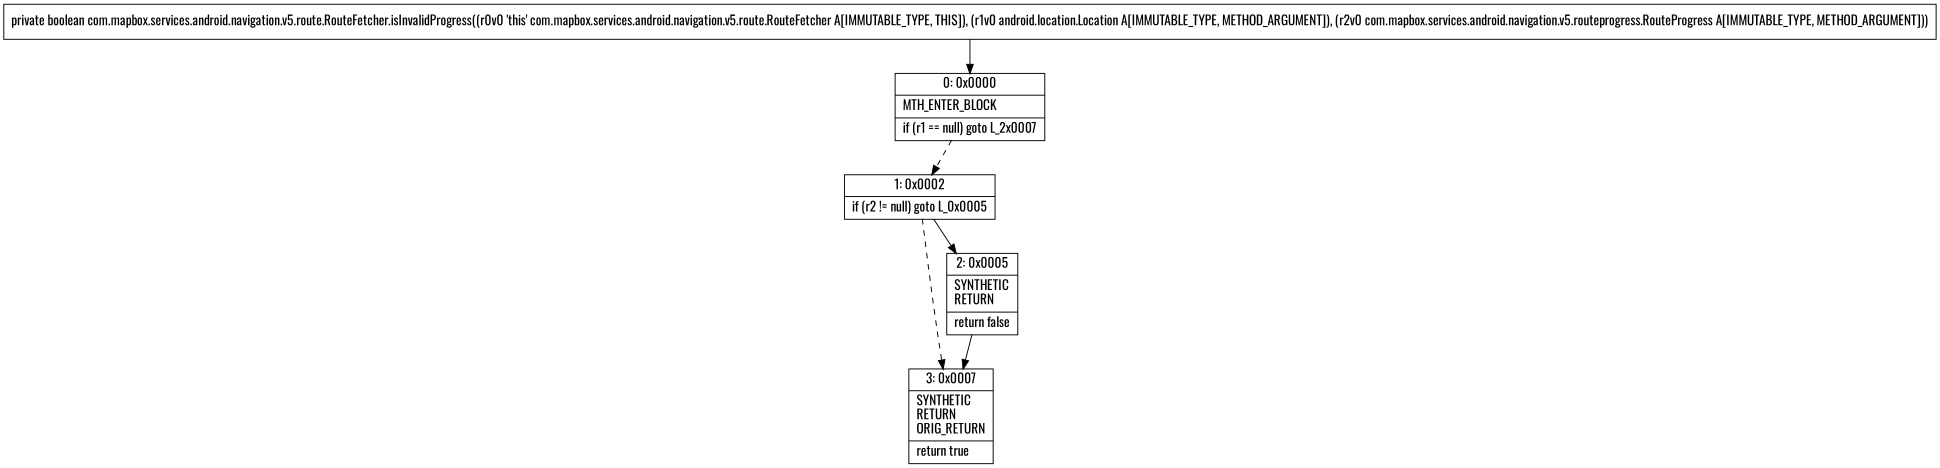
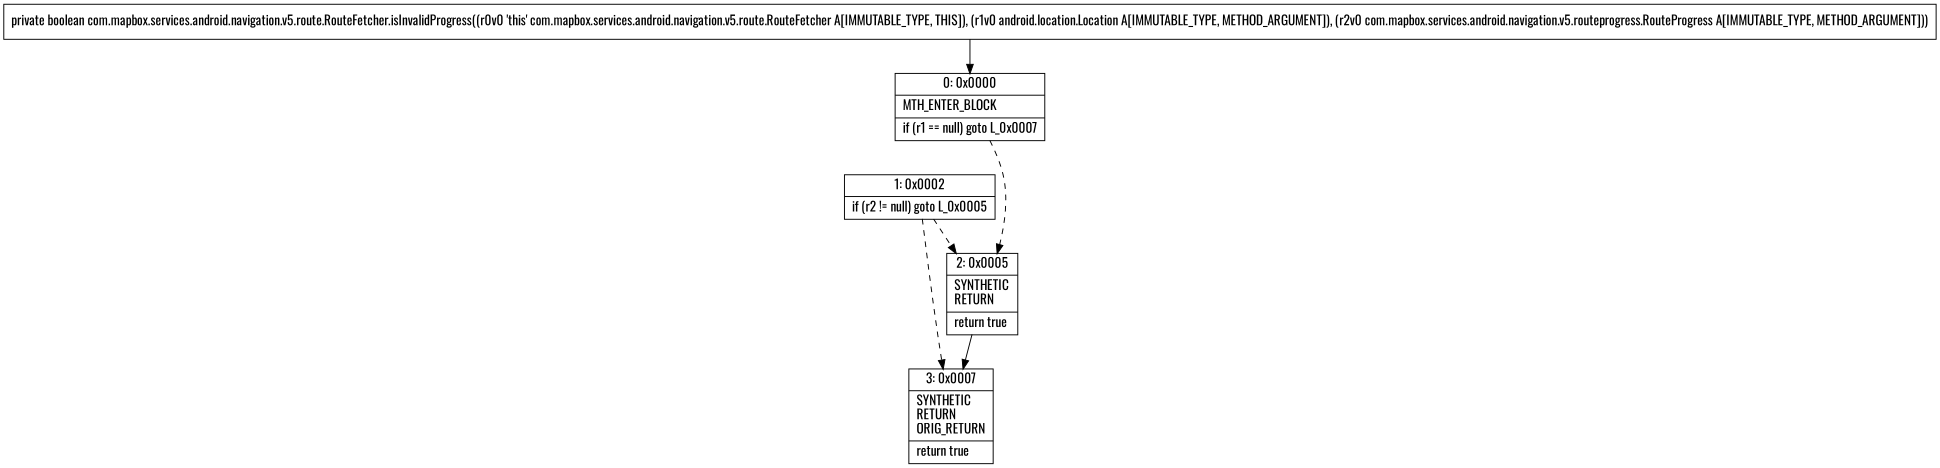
node "0: 0x0000": text "if (r1 == null) goto L_2x0007" -> "if (r1 == null) goto L_0x0007"
edge "0: 0x0000" -> "1: 0x0002": now "0: 0x0000" -> "2: 0x0005"
edge "1: 0x0002" -> "2: 0x0005": style solid -> dashed
node "2: 0x0005": text "return false" -> "return true"
